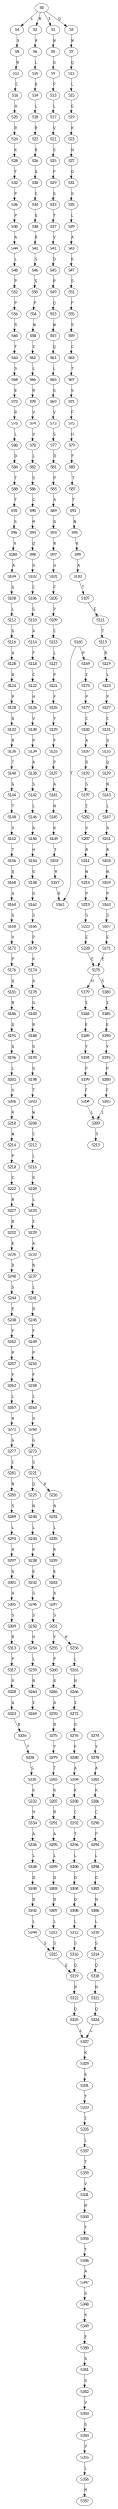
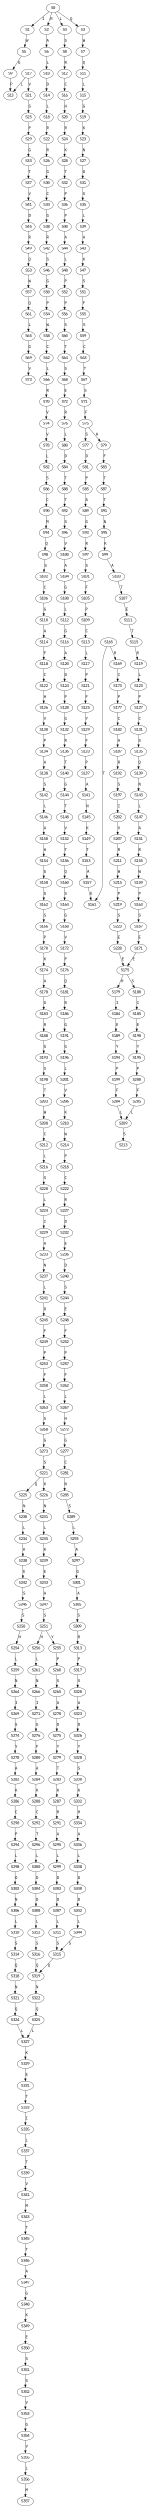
edge "S13" -> "S17": reversed
edge "S73" -> "S77": now "S75" -> "S77"
edge "S269" -> "S274": added, label "S"
